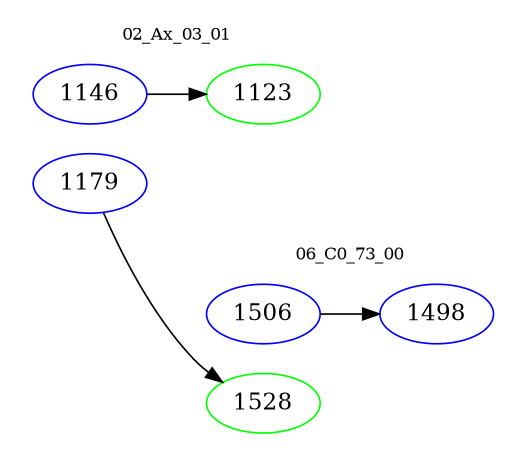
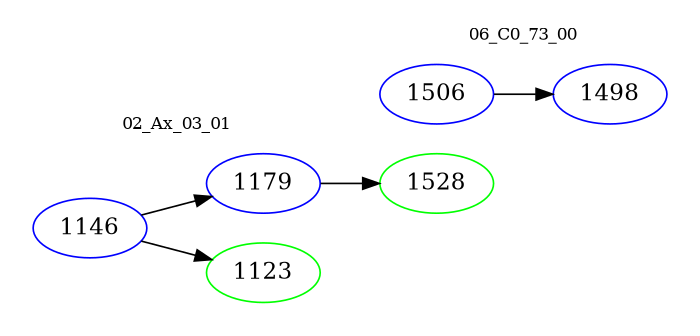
edge "1146" -> "1179": added
